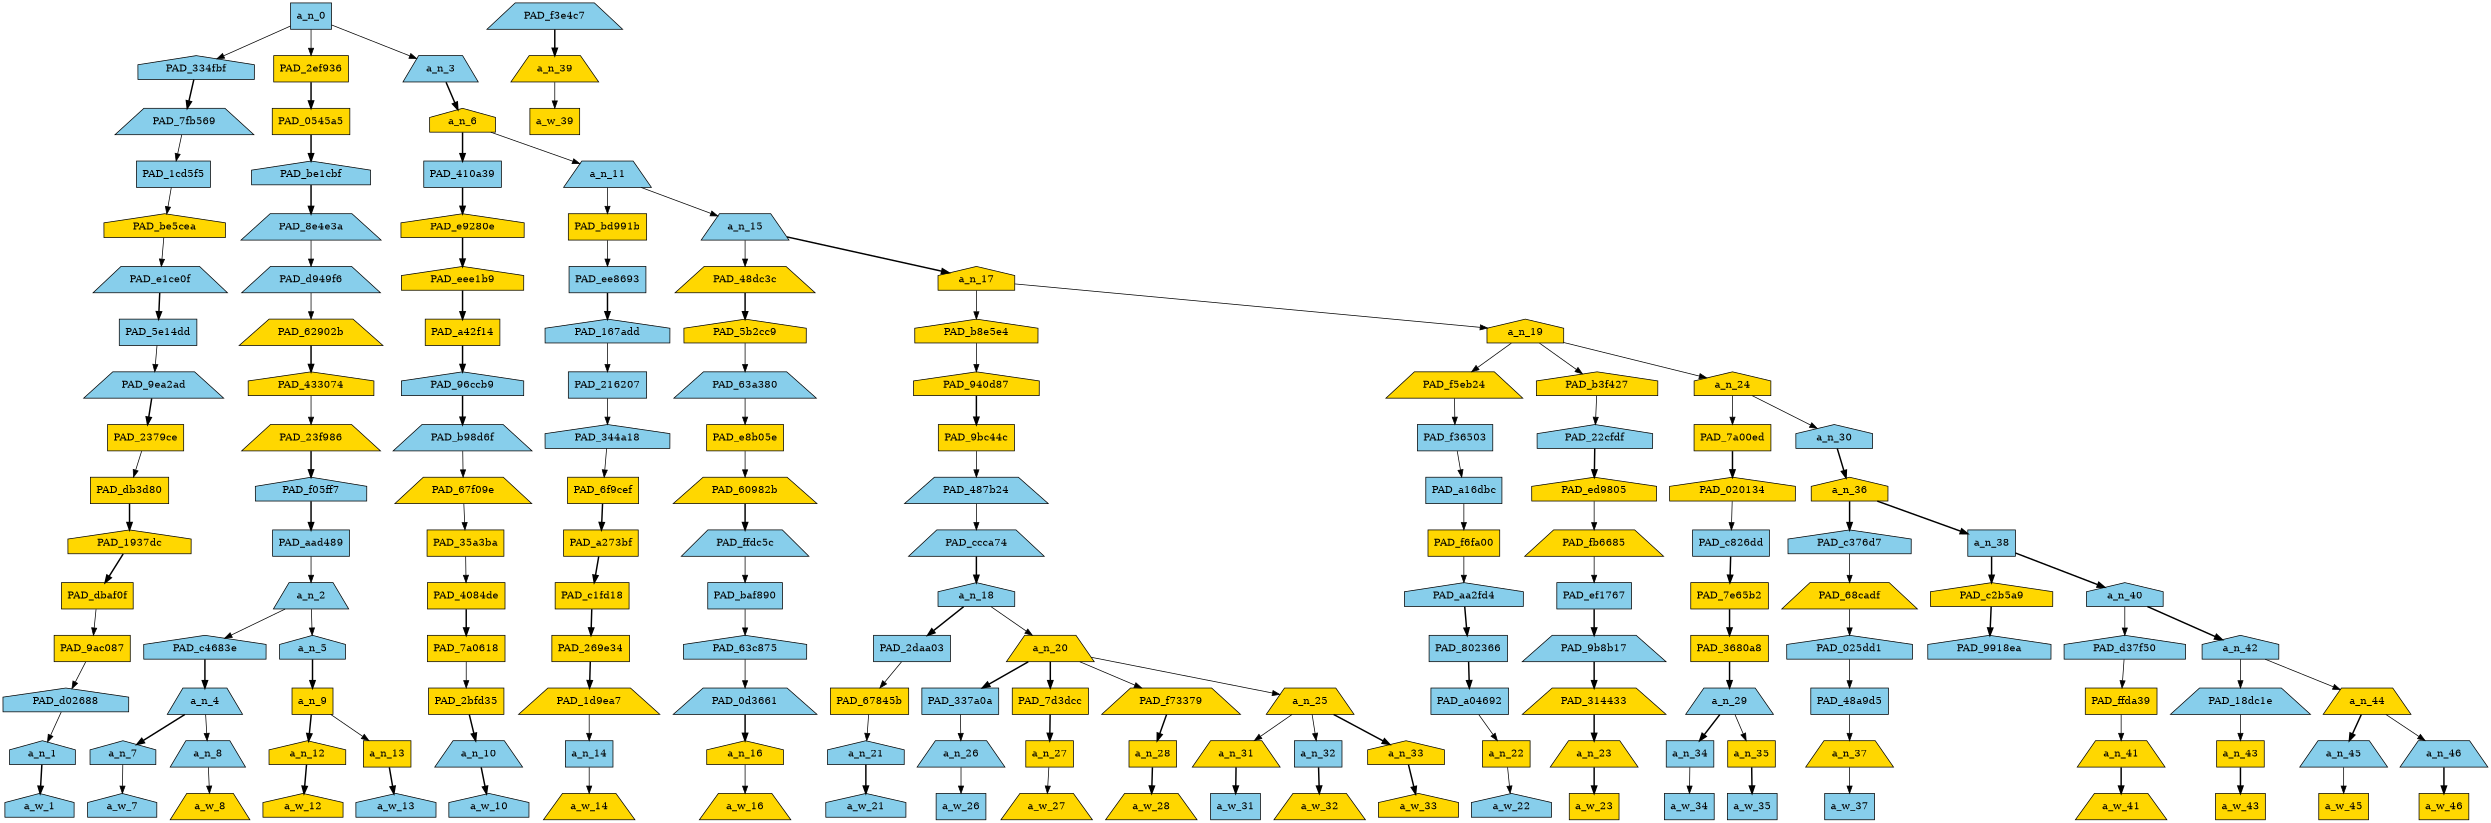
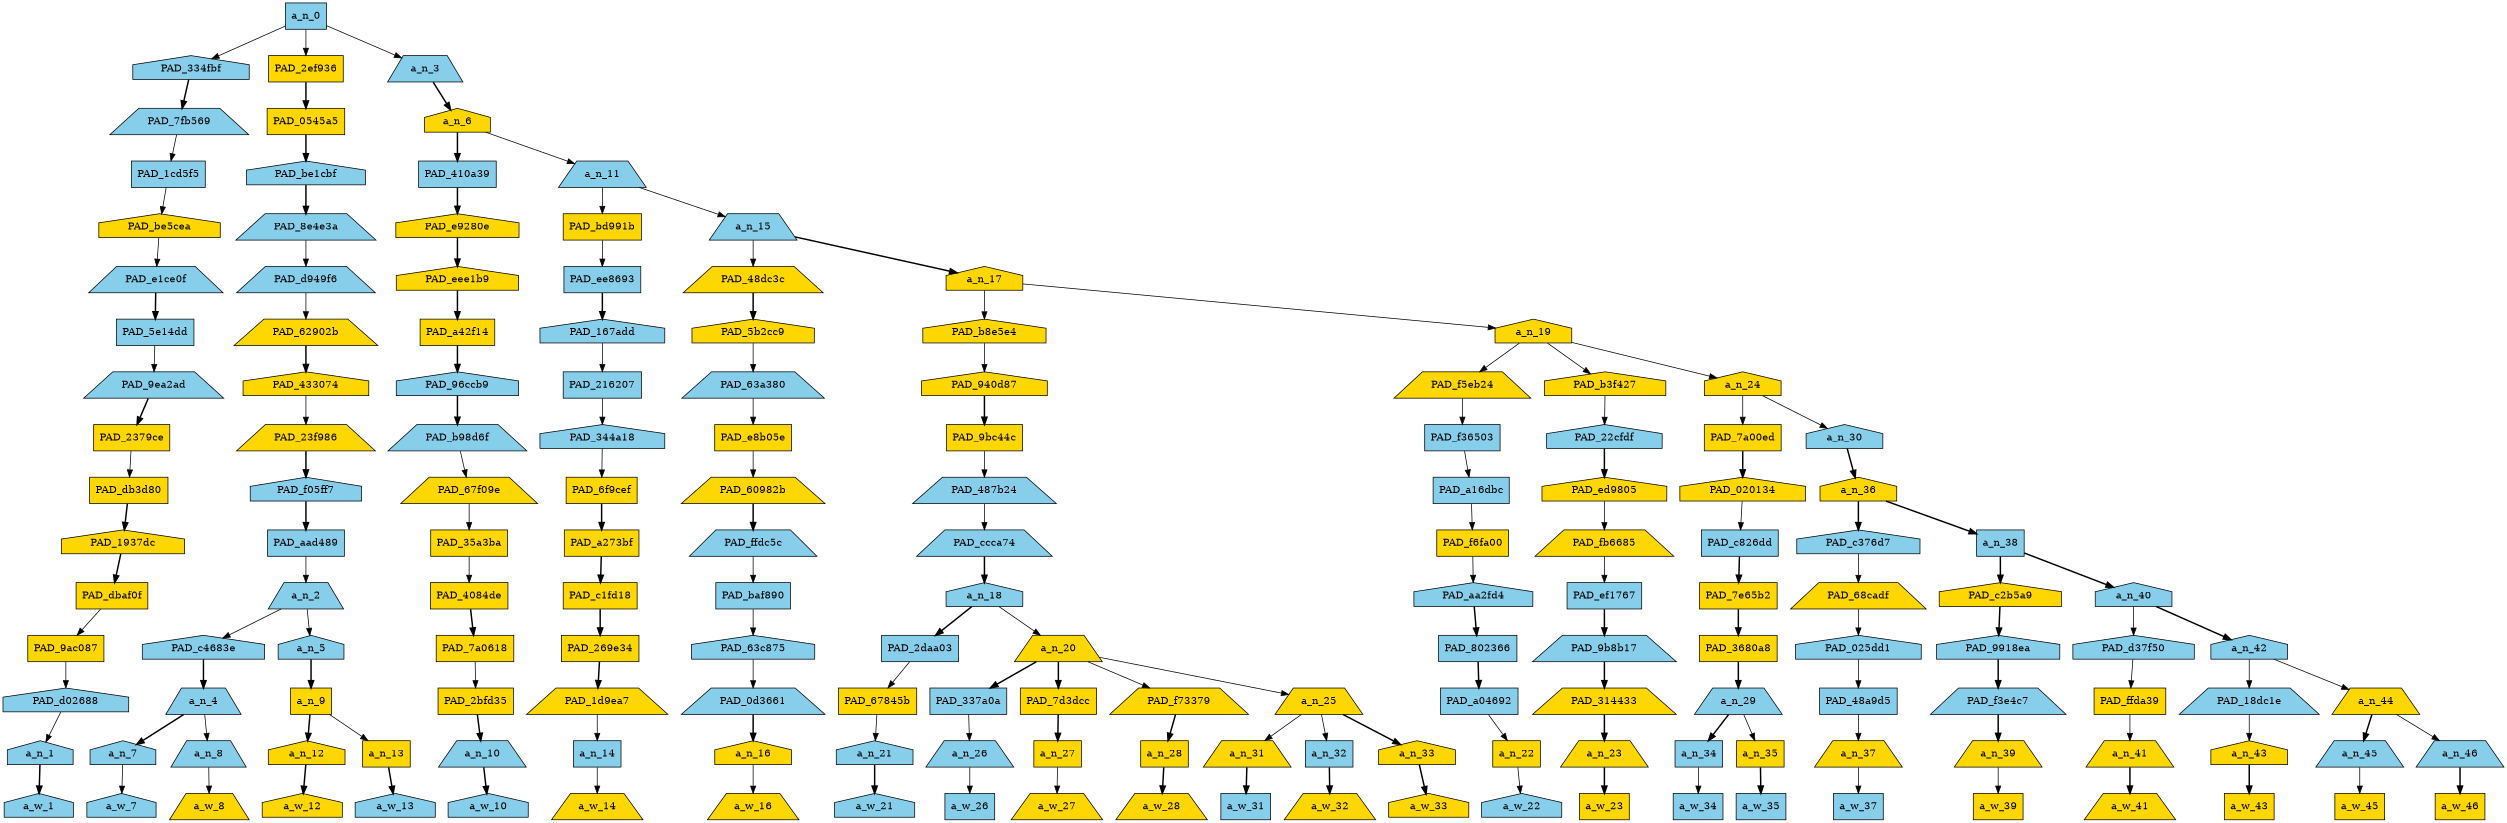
edge "PAD_9918ea" -> "PAD_f3e4c7": added
node "a_n_43": shape box -> house
